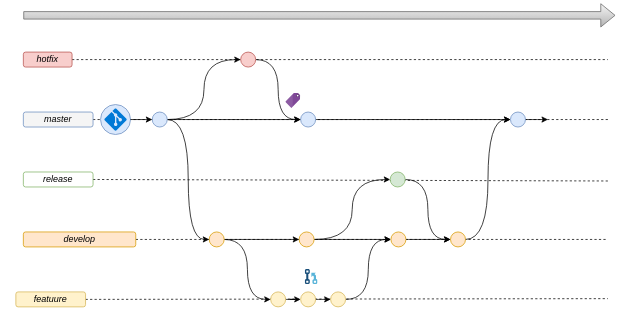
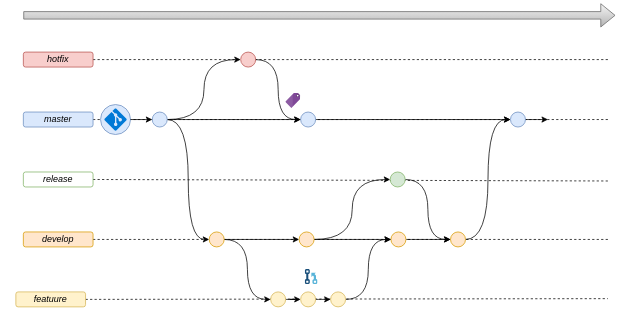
node "hotfix": size 49x15 -> 70x15
node "master": fillcolor #f5f5f5 -> #dae8fc
node "develop": size 113x15 -> 70x15
